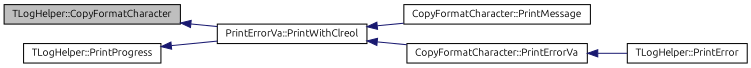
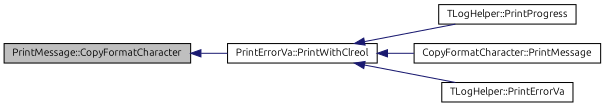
node "TLogHelper::CopyFormatCharacter": label "TLogHelper::CopyFormatCharacter" -> "PrintMessage::CopyFormatCharacter"
edge "PrintErrorVa::PrintWithClreol" -> "TLogHelper::PrintProgress": reversed
node "CopyFormatCharacter::PrintErrorVa": label "CopyFormatCharacter::PrintErrorVa" -> "TLogHelper::PrintErrorVa"
node "TLogHelper::PrintError": removed
